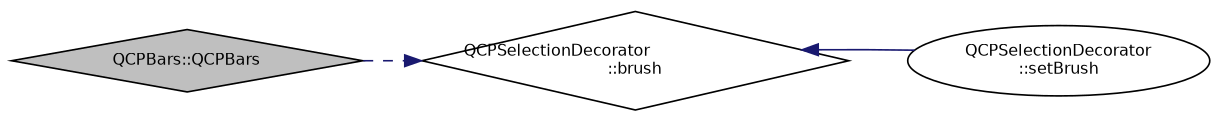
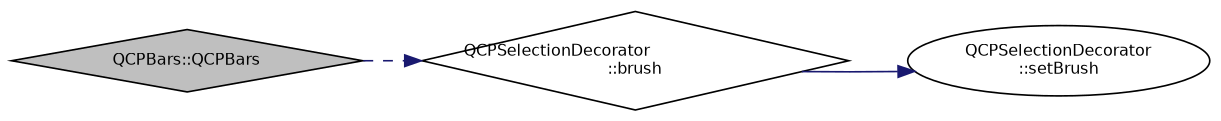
edge "QCPSelectionDecorator ::setBrush" -> "QCPSelectionDecorator ::brush": reversed
